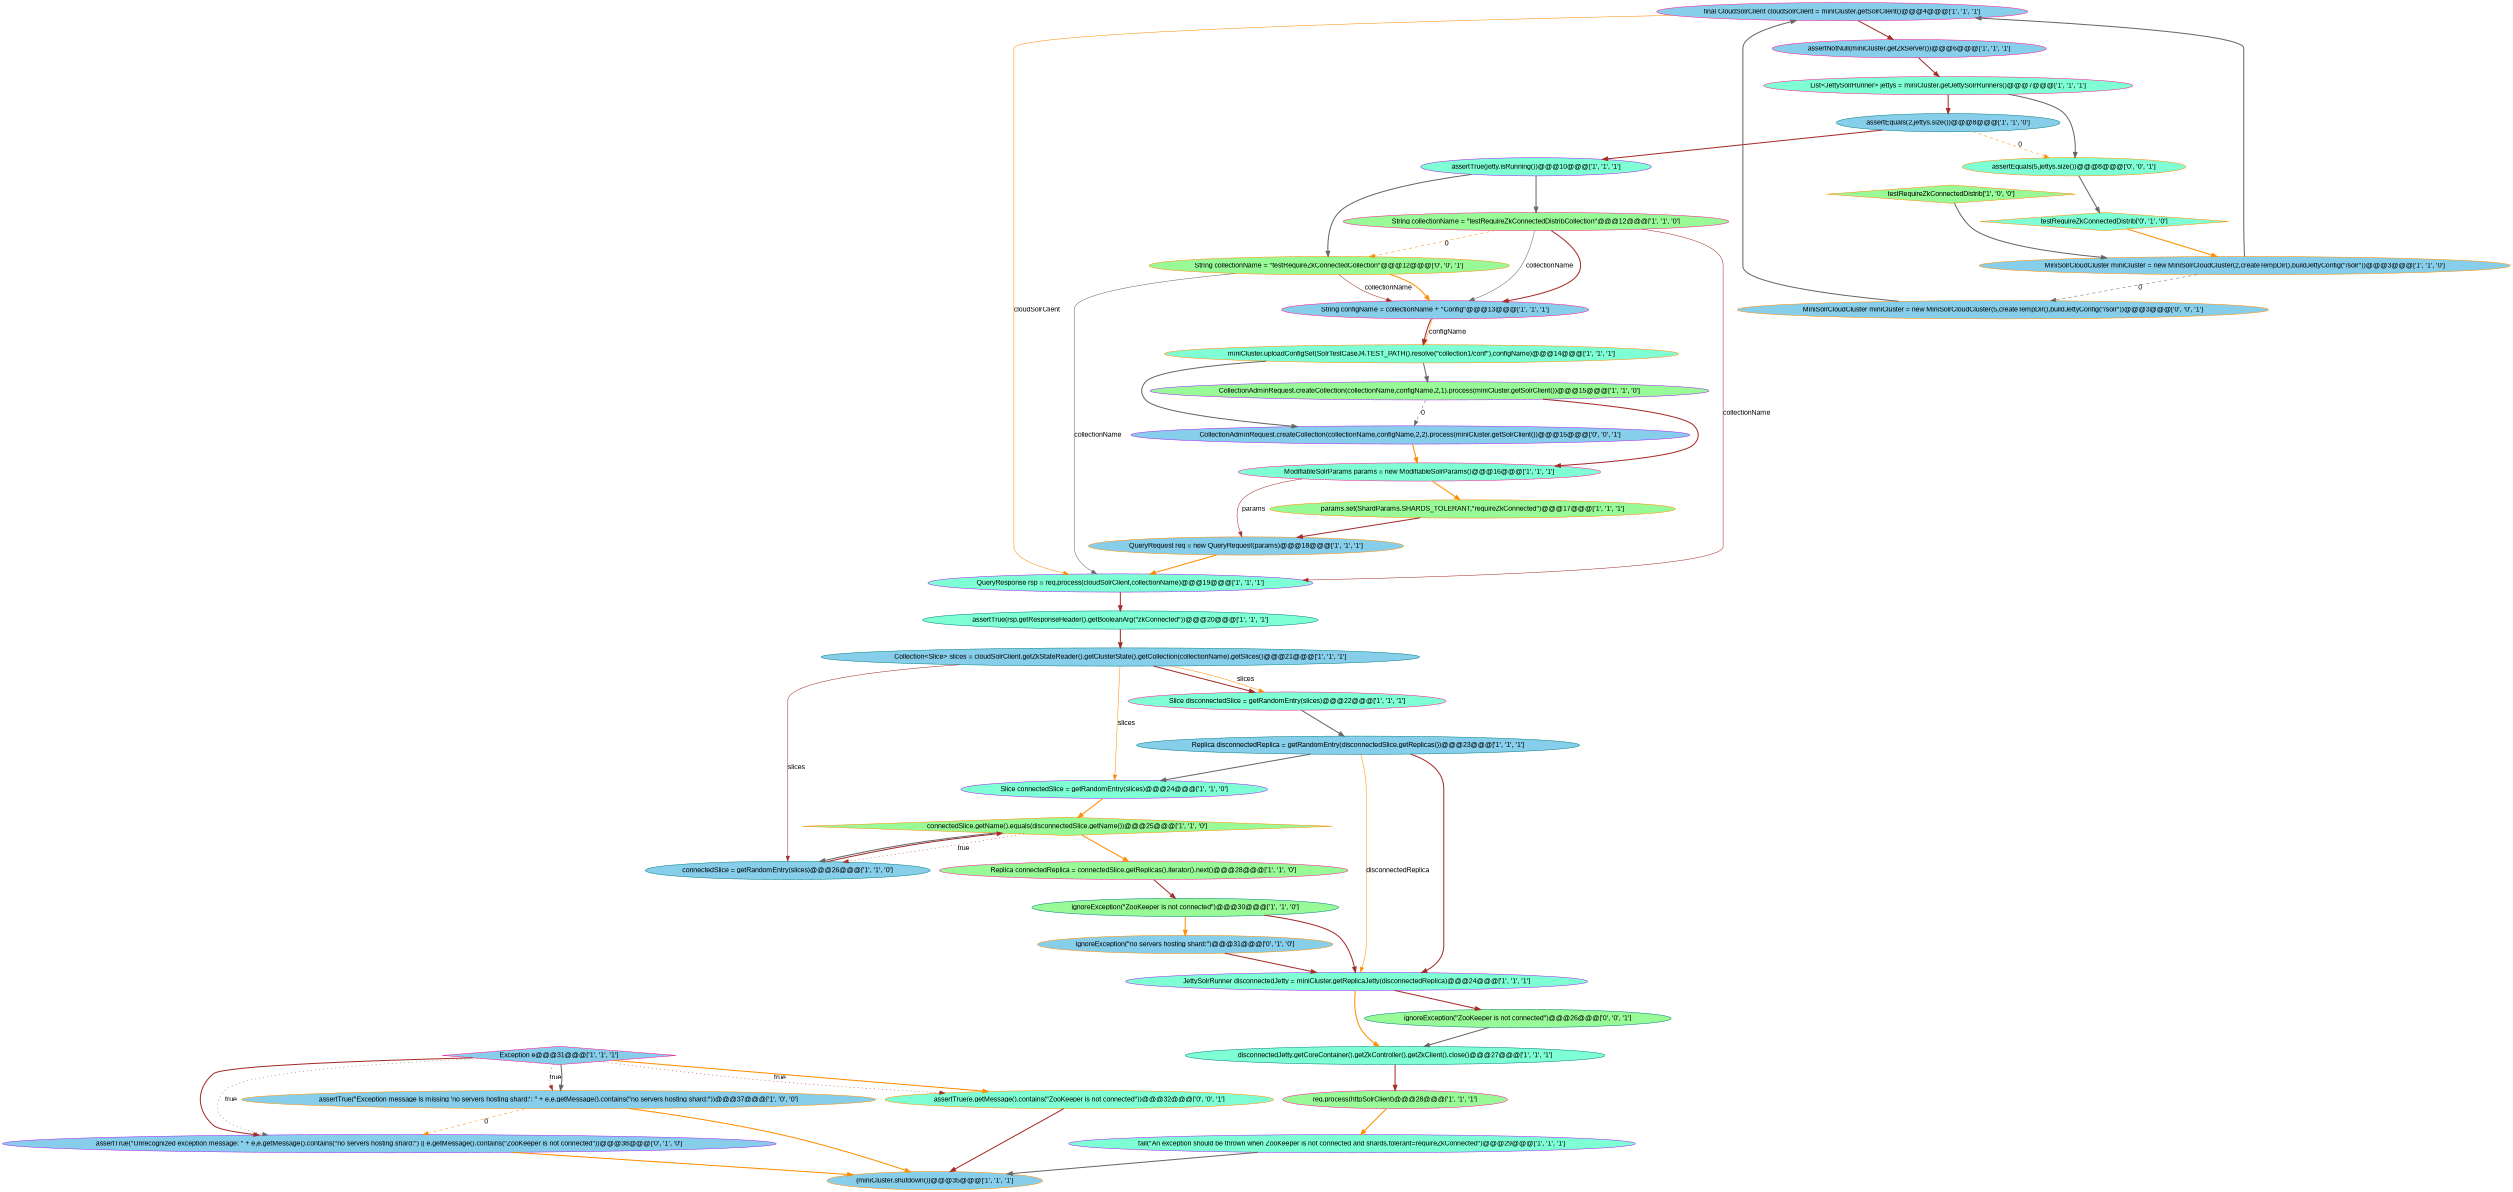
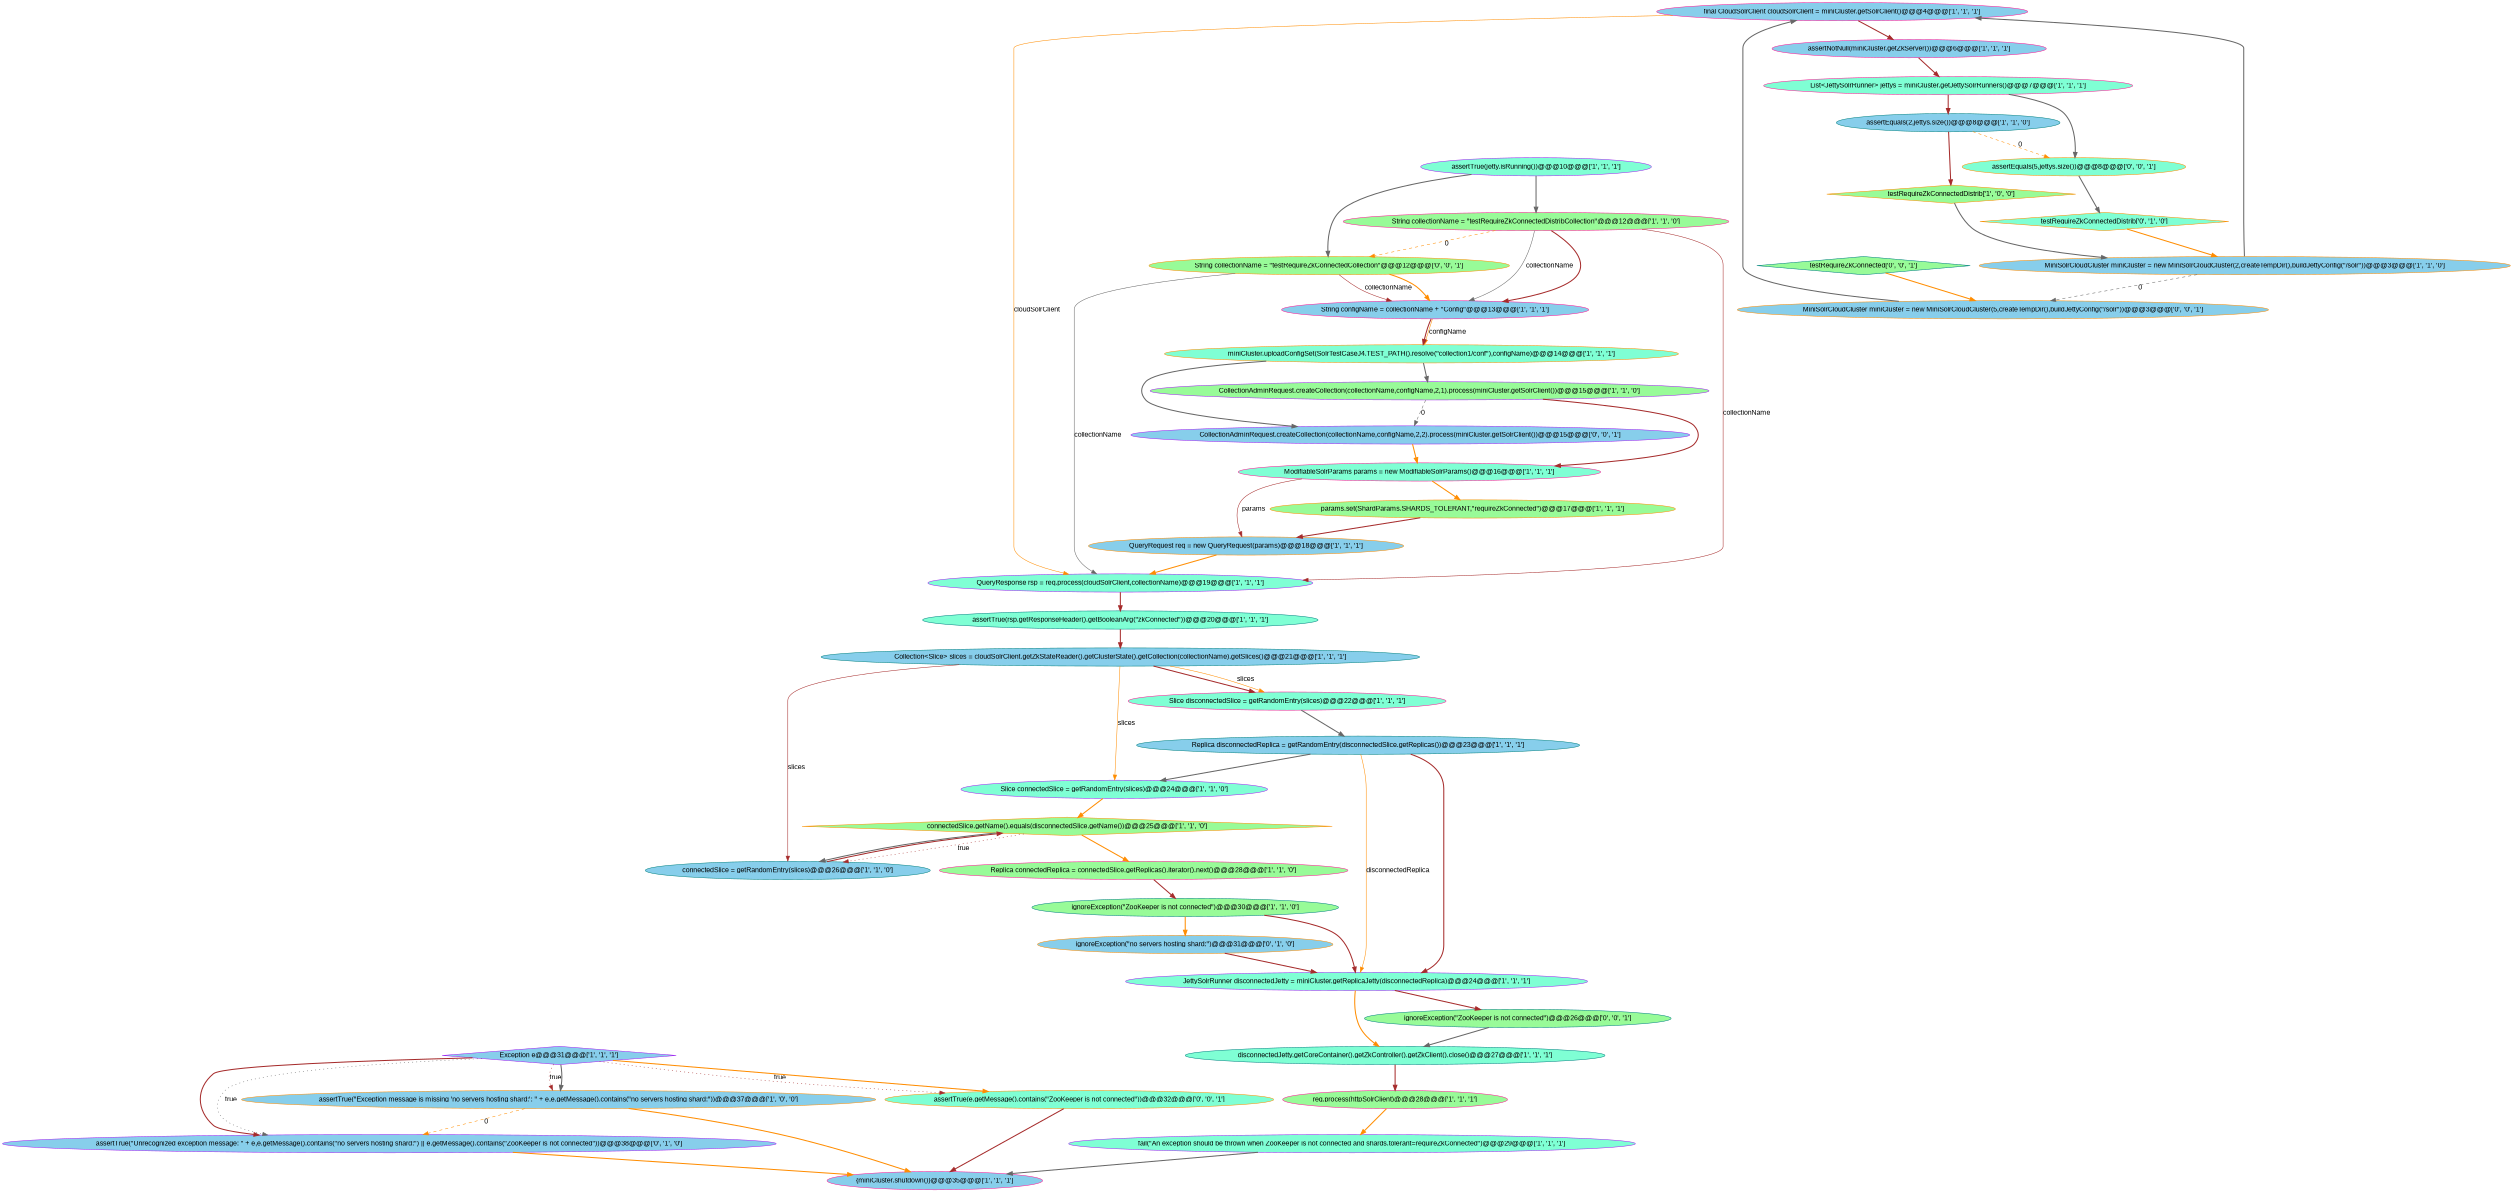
edge "assertEquals(2,jettys.size())@@@8@@@['1', '1', '0']" -> "assertTrue(jetty.isRunning())@@@10@@@['1', '1', '1']": now "assertEquals(2,jettys.size())@@@8@@@['1', '1', '0']" -> "testRequireZkConnectedDistrib['1', '0', '0']"
node "testRequireZkConnected['0', '0', '1']": added
node "Exception e@@@31@@@['1', '1', '1']": color deeppink -> purple
node "{miniCluster.shutdown()}@@@35@@@['1', '1', '1']": color darkorange -> deeppink
